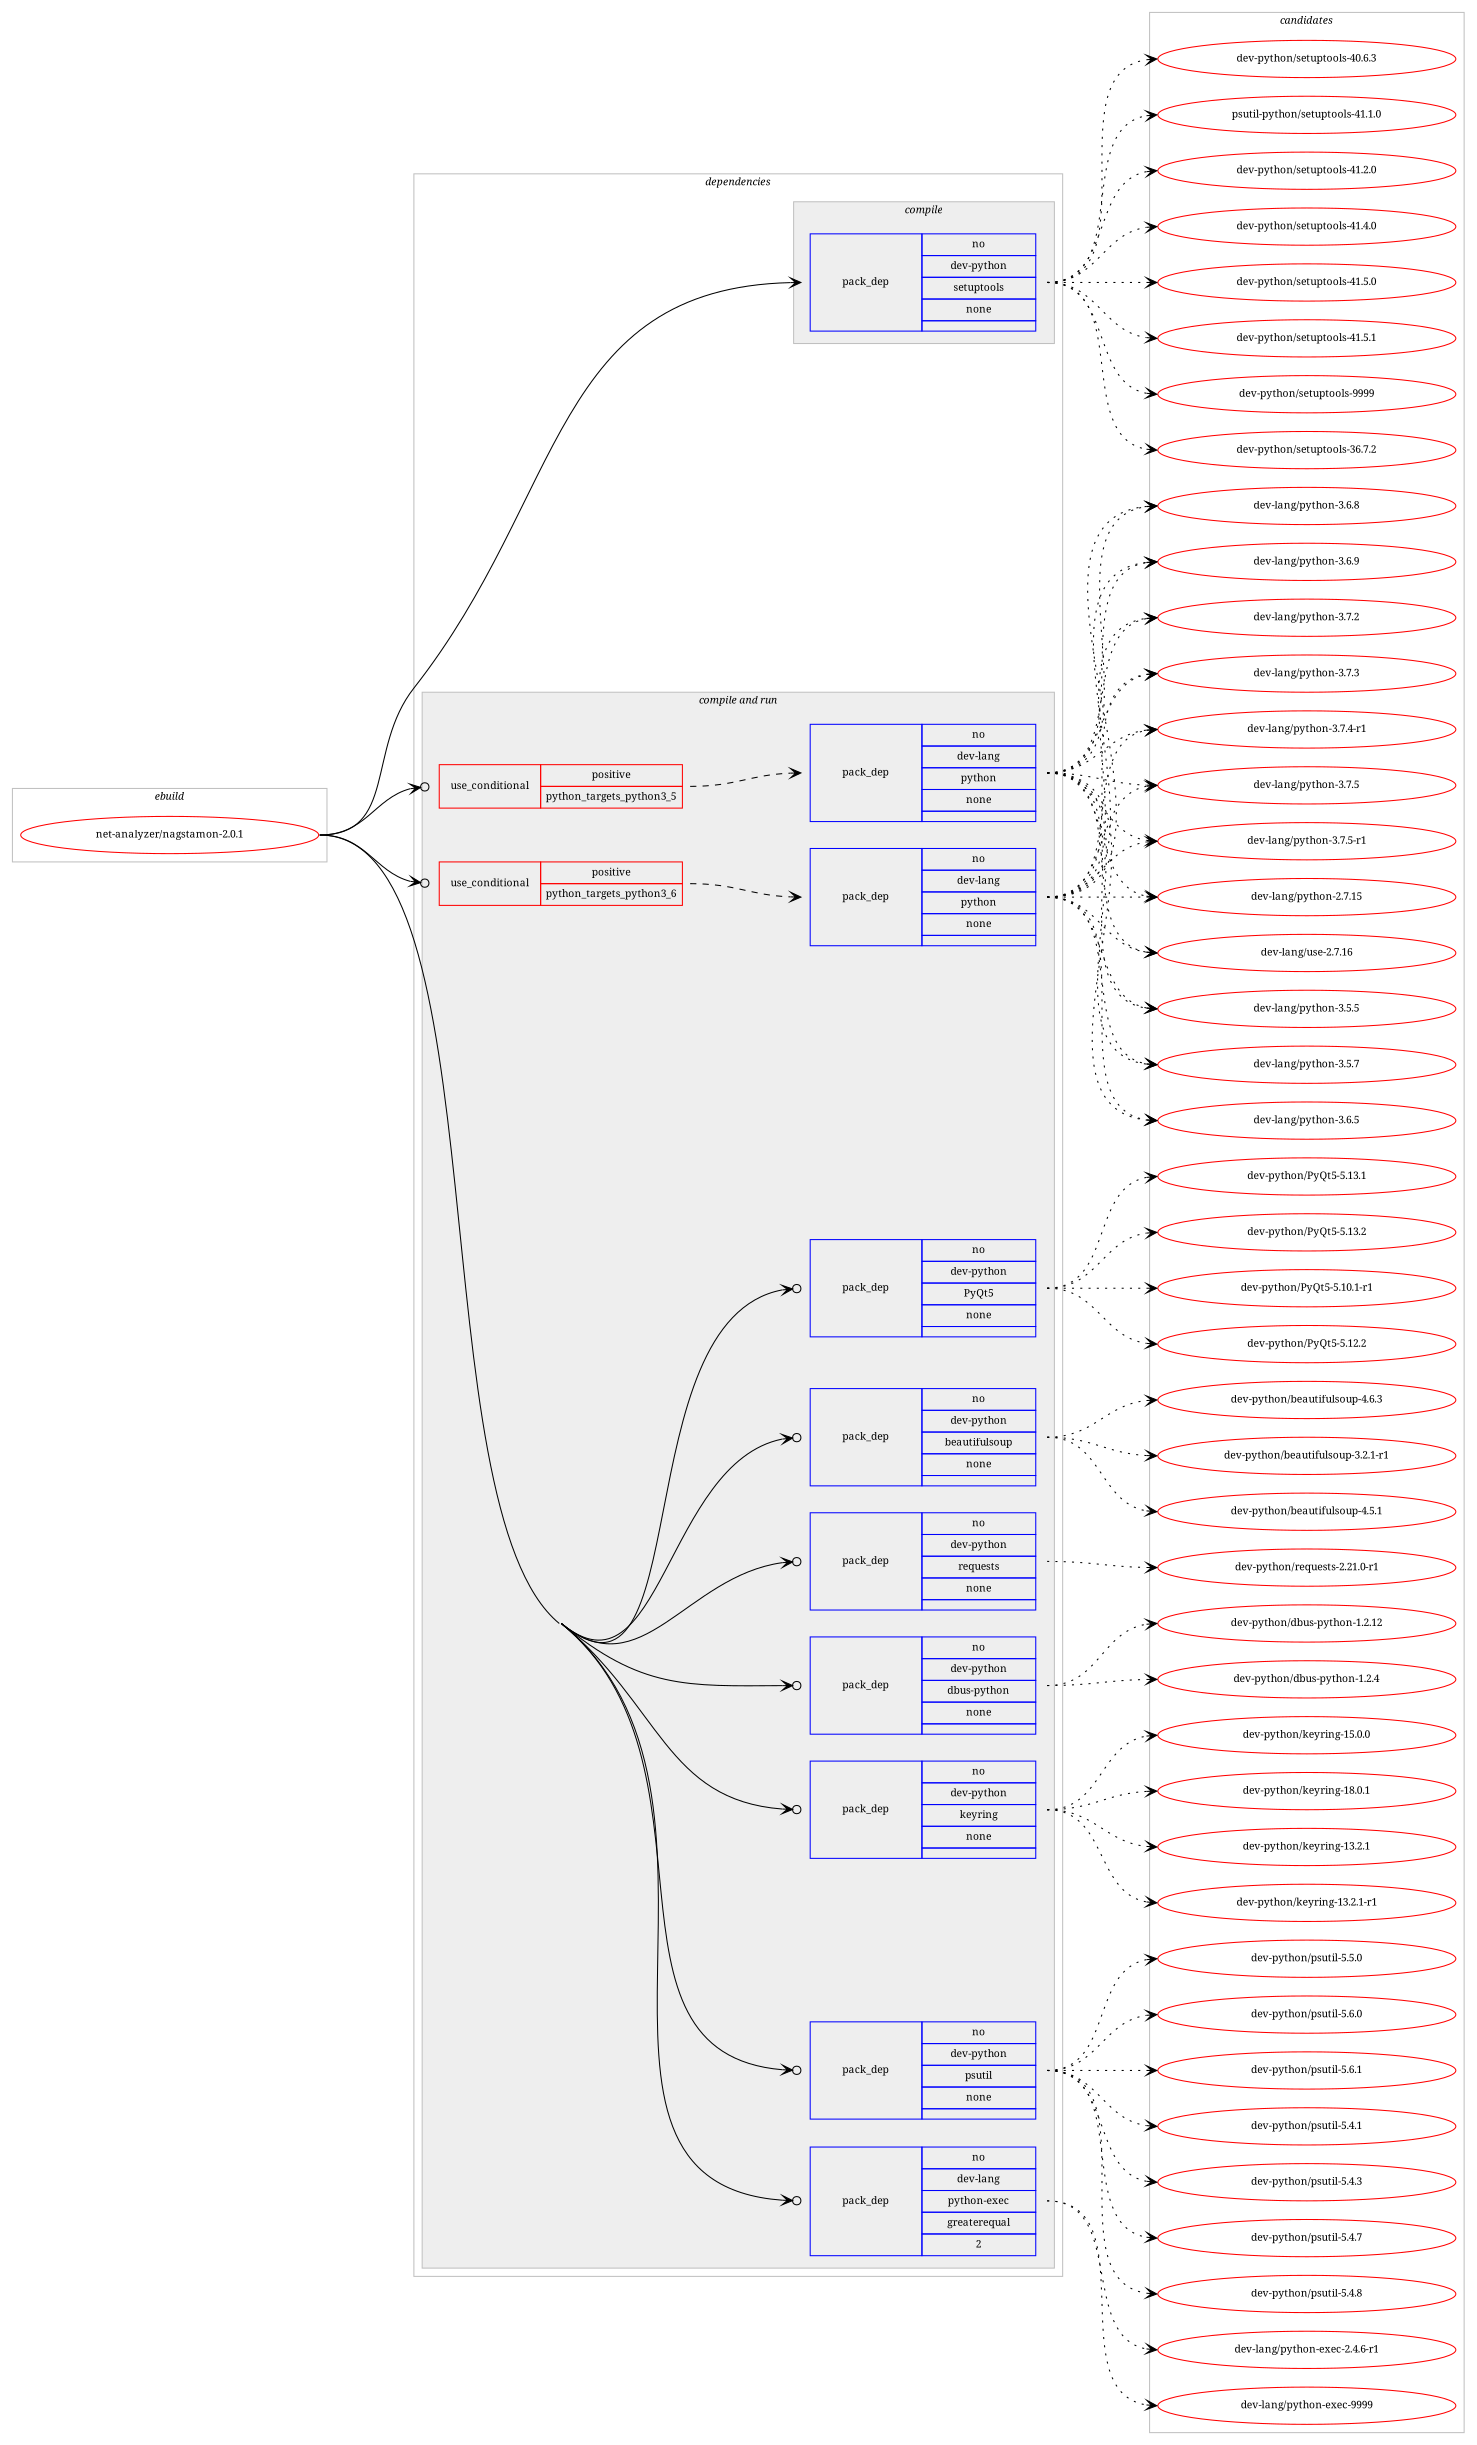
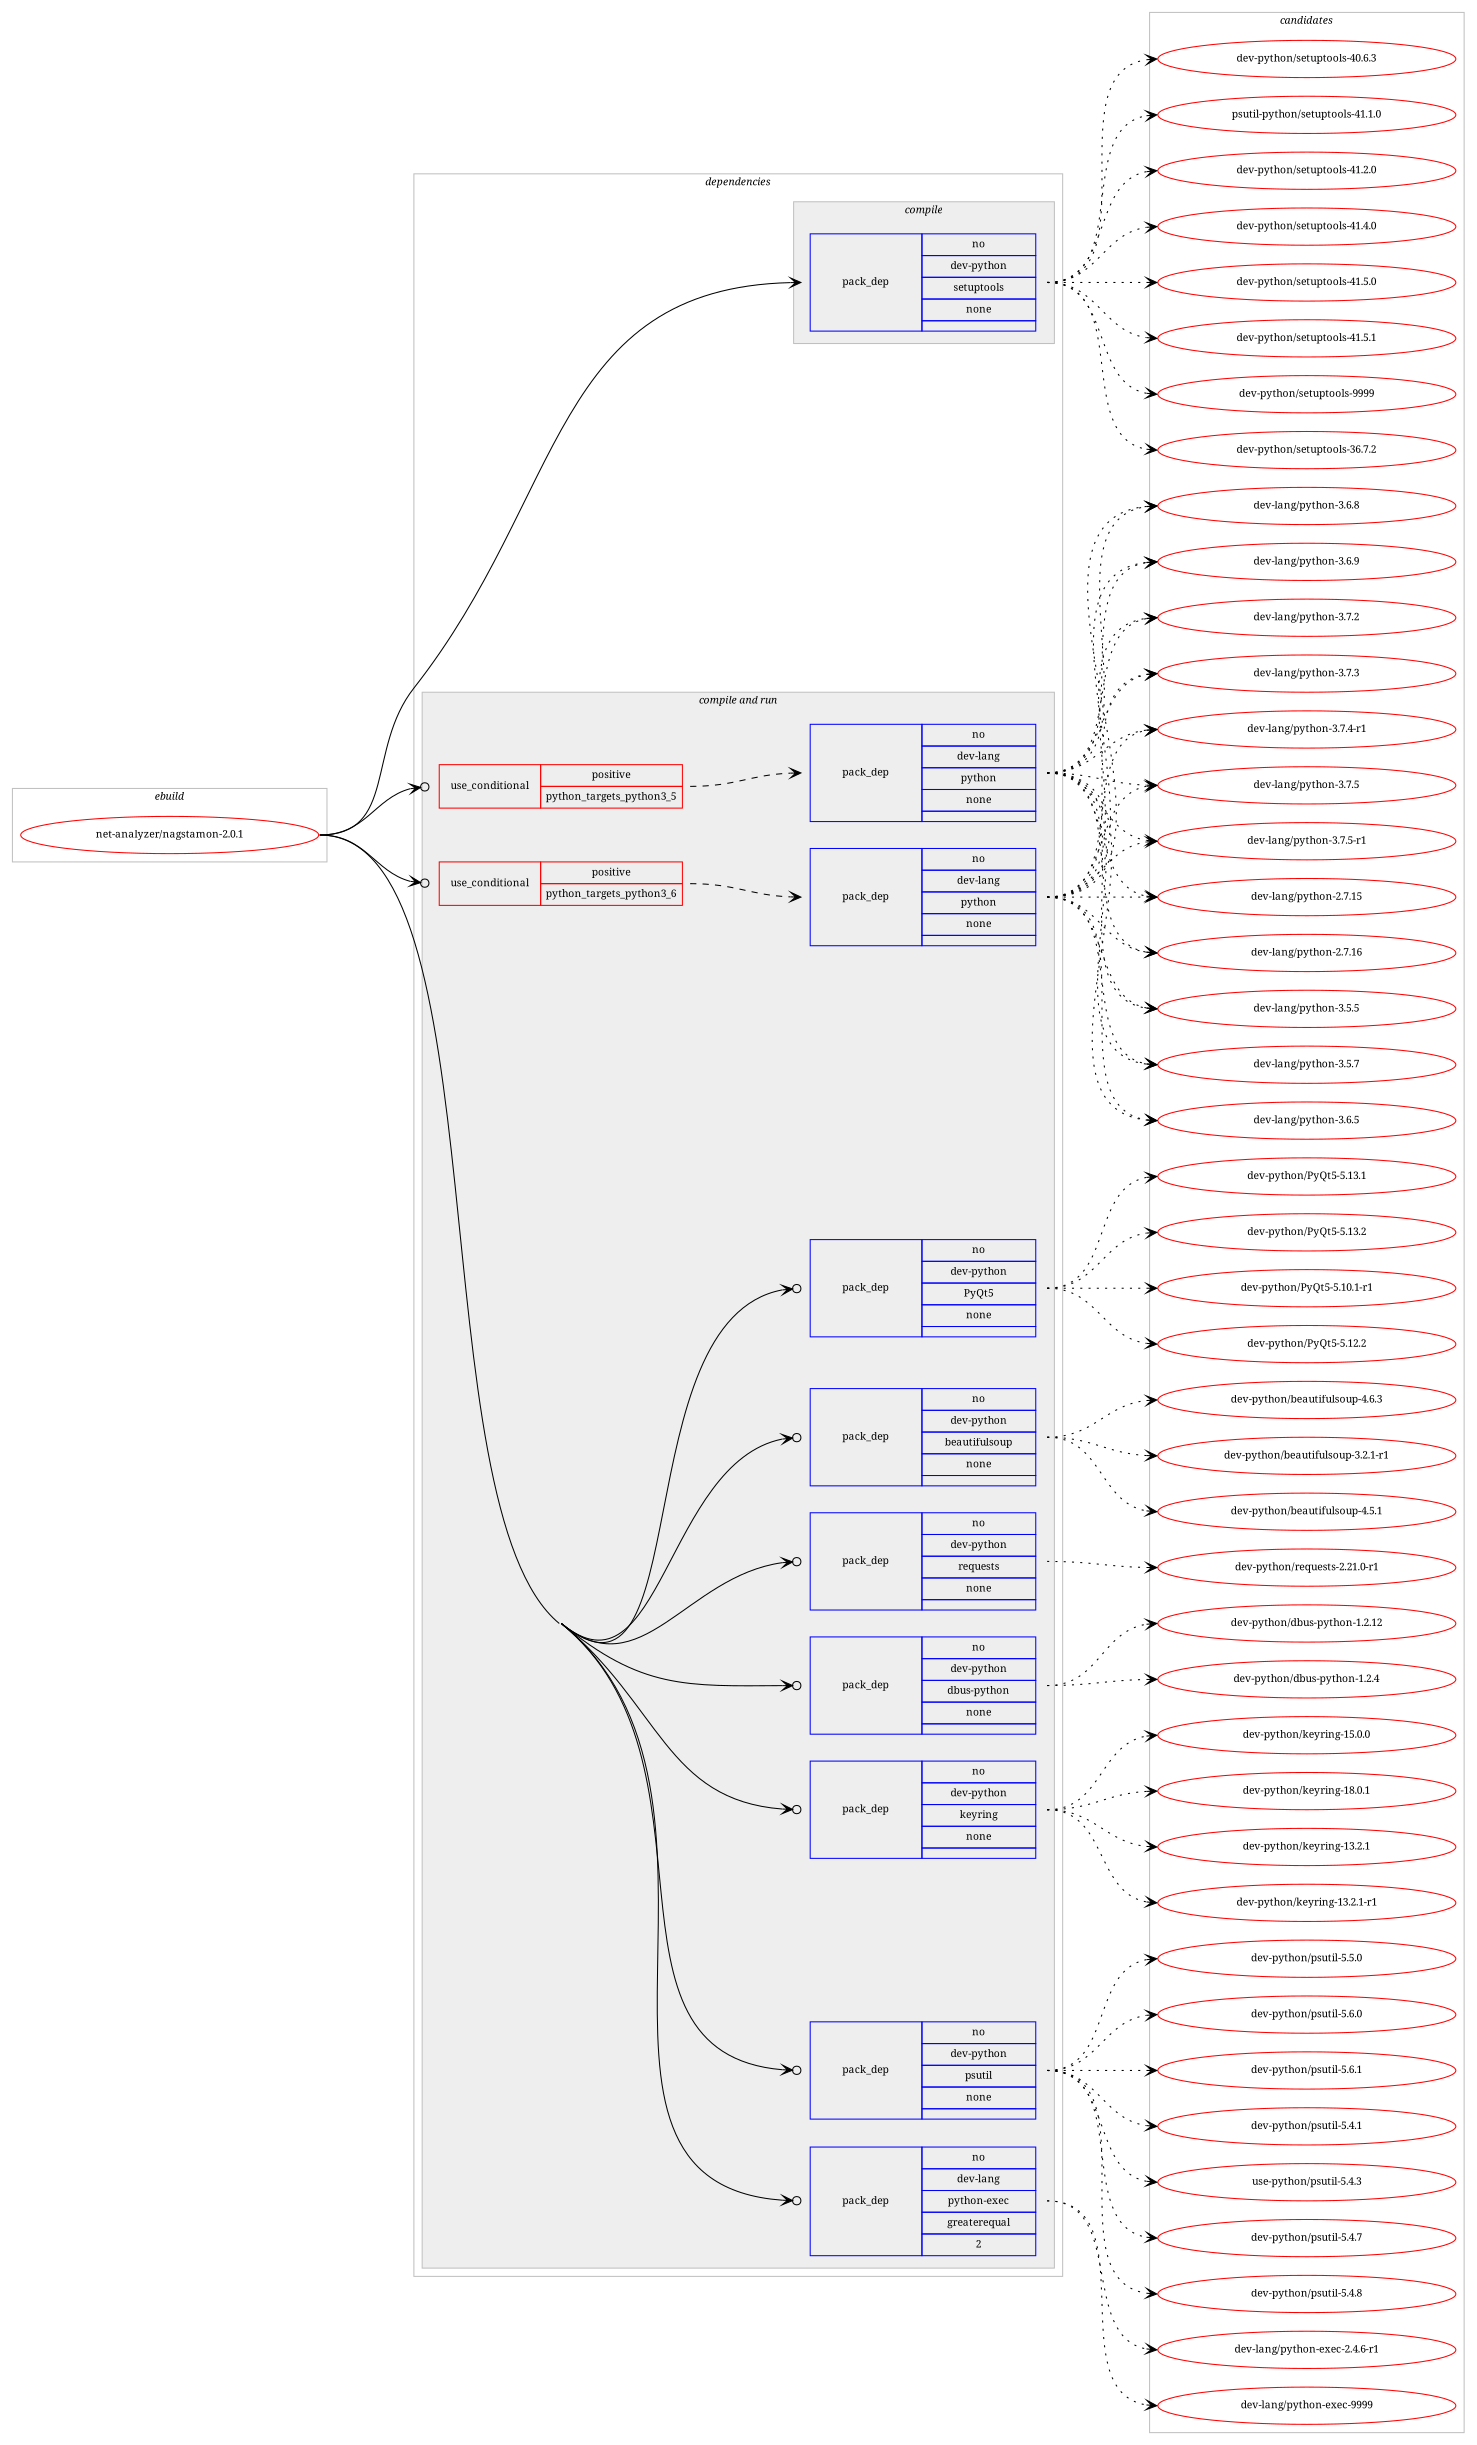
node "dev-lang/use-2.7.16": label "dev-lang/use-2.7.16" -> "dev-lang/python-2.7.16"
node "dev-python/psutil-5.4.3": label "dev-python/psutil-5.4.3" -> "use-python/psutil-5.4.3"
